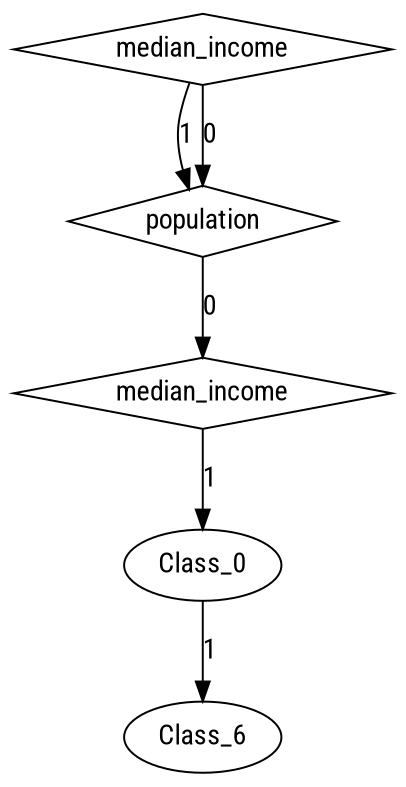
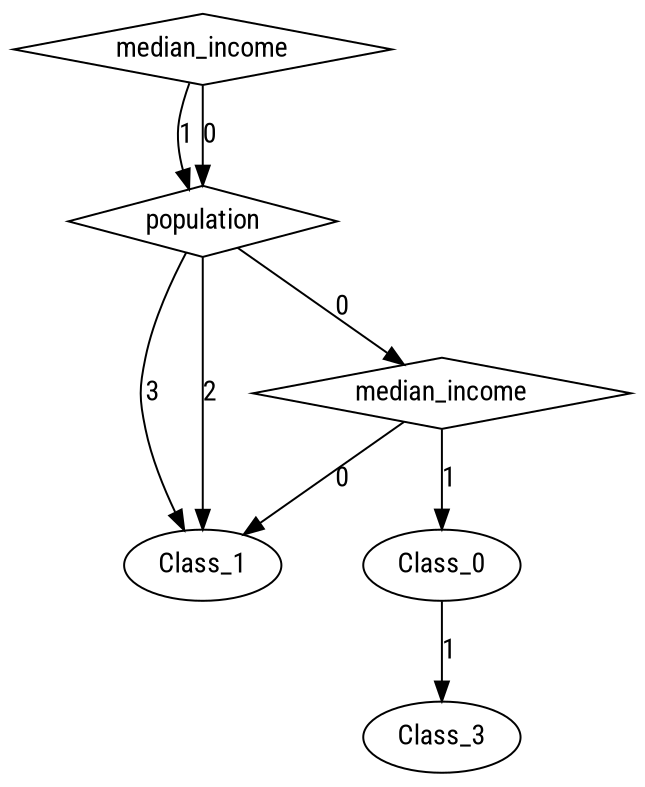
node "Class_1": added
node "Class_6": label "Class_6" -> "Class_3"
